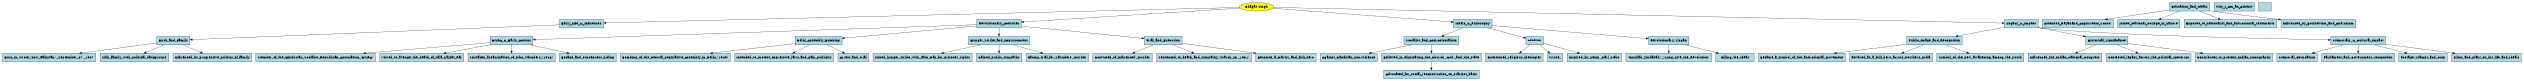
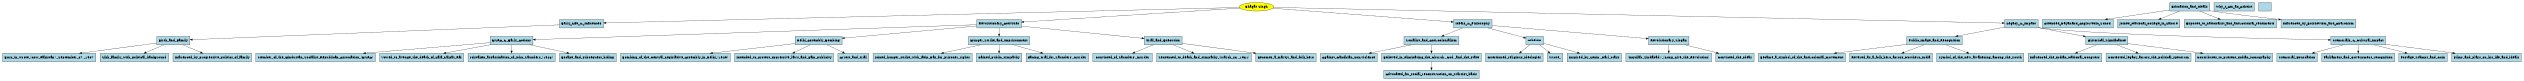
node "Convicted_of_Influenced'_murder": label "Convicted_of_Influenced'_murder" -> "Convicted_of_Saunders'_murder"
node "Killing_the_Ideas": label "Killing_the_Ideas" -> "Convicted_the_Ideas"
